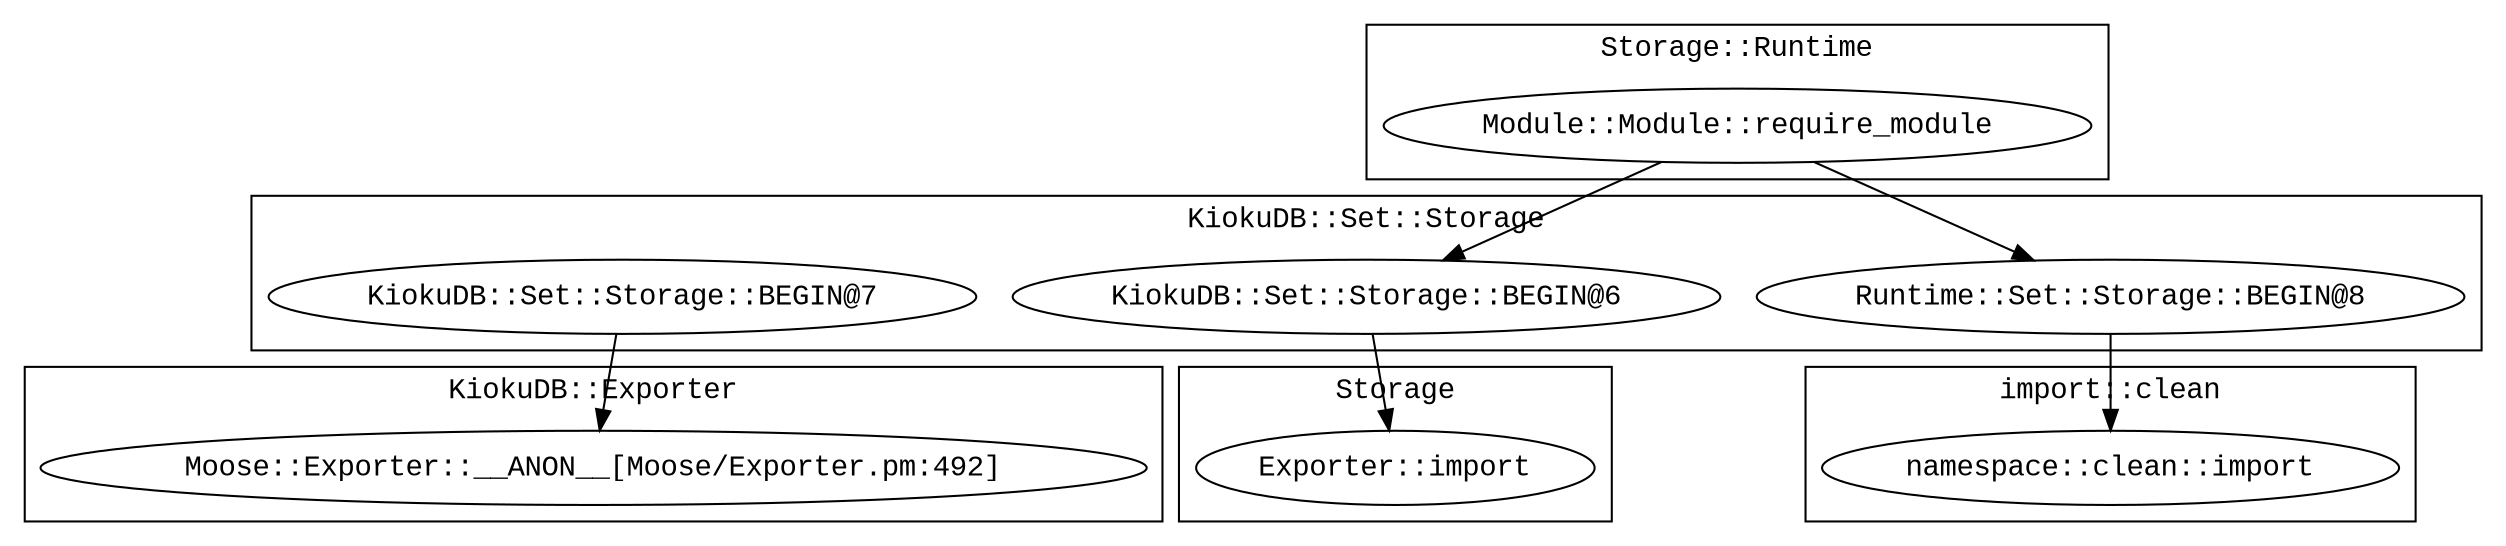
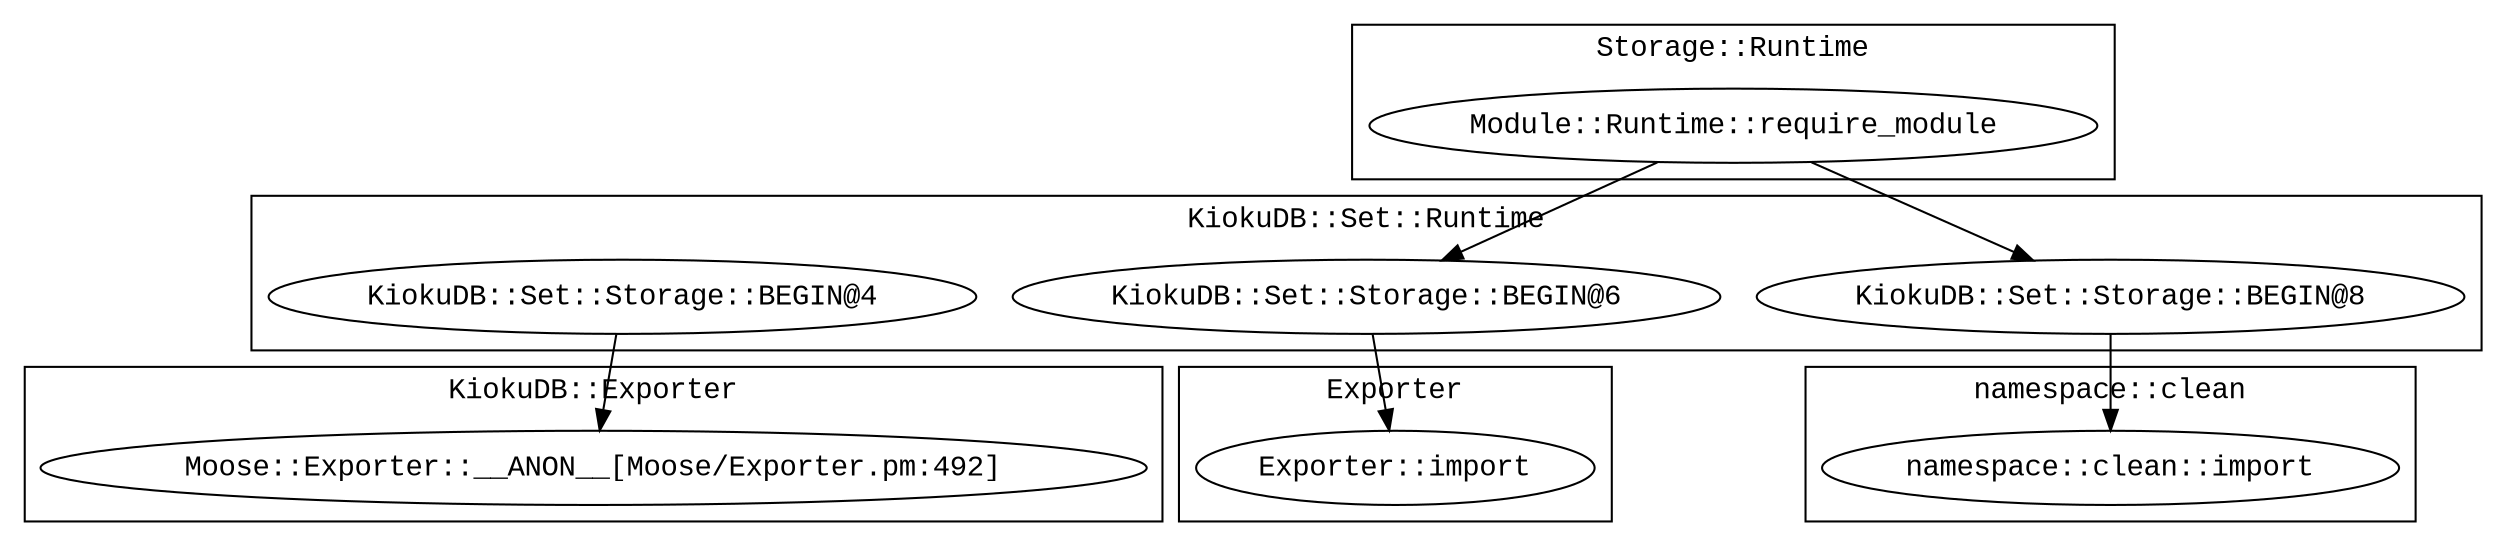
node "Module::Module::require_module": label "Module::Module::require_module" -> "Module::Runtime::require_module"
cluster "KiokuDB::Set::Storage": label "KiokuDB::Set::Storage" -> "KiokuDB::Set::Runtime"
node "KiokuDB::Set::Storage::BEGIN@7": label "KiokuDB::Set::Storage::BEGIN@7" -> "KiokuDB::Set::Storage::BEGIN@4"
node "Runtime::Set::Storage::BEGIN@8": label "Runtime::Set::Storage::BEGIN@8" -> "KiokuDB::Set::Storage::BEGIN@8"
cluster "Storage": label "Storage" -> "Exporter"
cluster "import::clean": label "import::clean" -> "namespace::clean"
